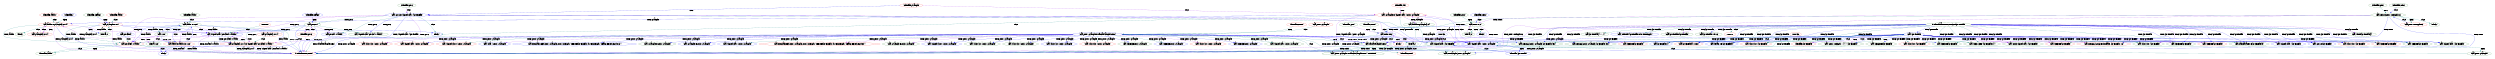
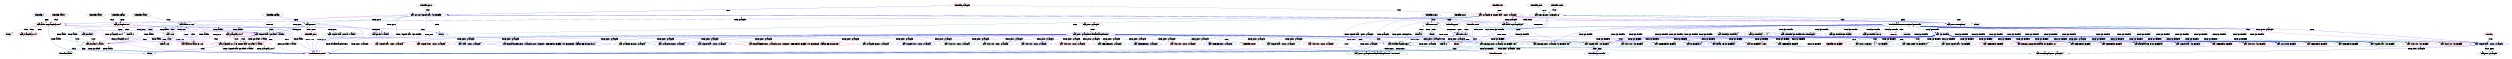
edge "(Call,*psrc = (signed char *)lpMemFile)" -> "(Call,(signed char)(psrc[0] + iadd_l))": removed, label "DDG: psrc"
edge "(MethodParameterIn,LPCSTR lpMemFile)" -> "(Call,(LPCBYTE)lpMemFile)": added, label "DDG: lpMemFile"
edge "(Identifier,NULL)" -> "(Call,pIns->pSample = AllocateSample(mem))": reversed
